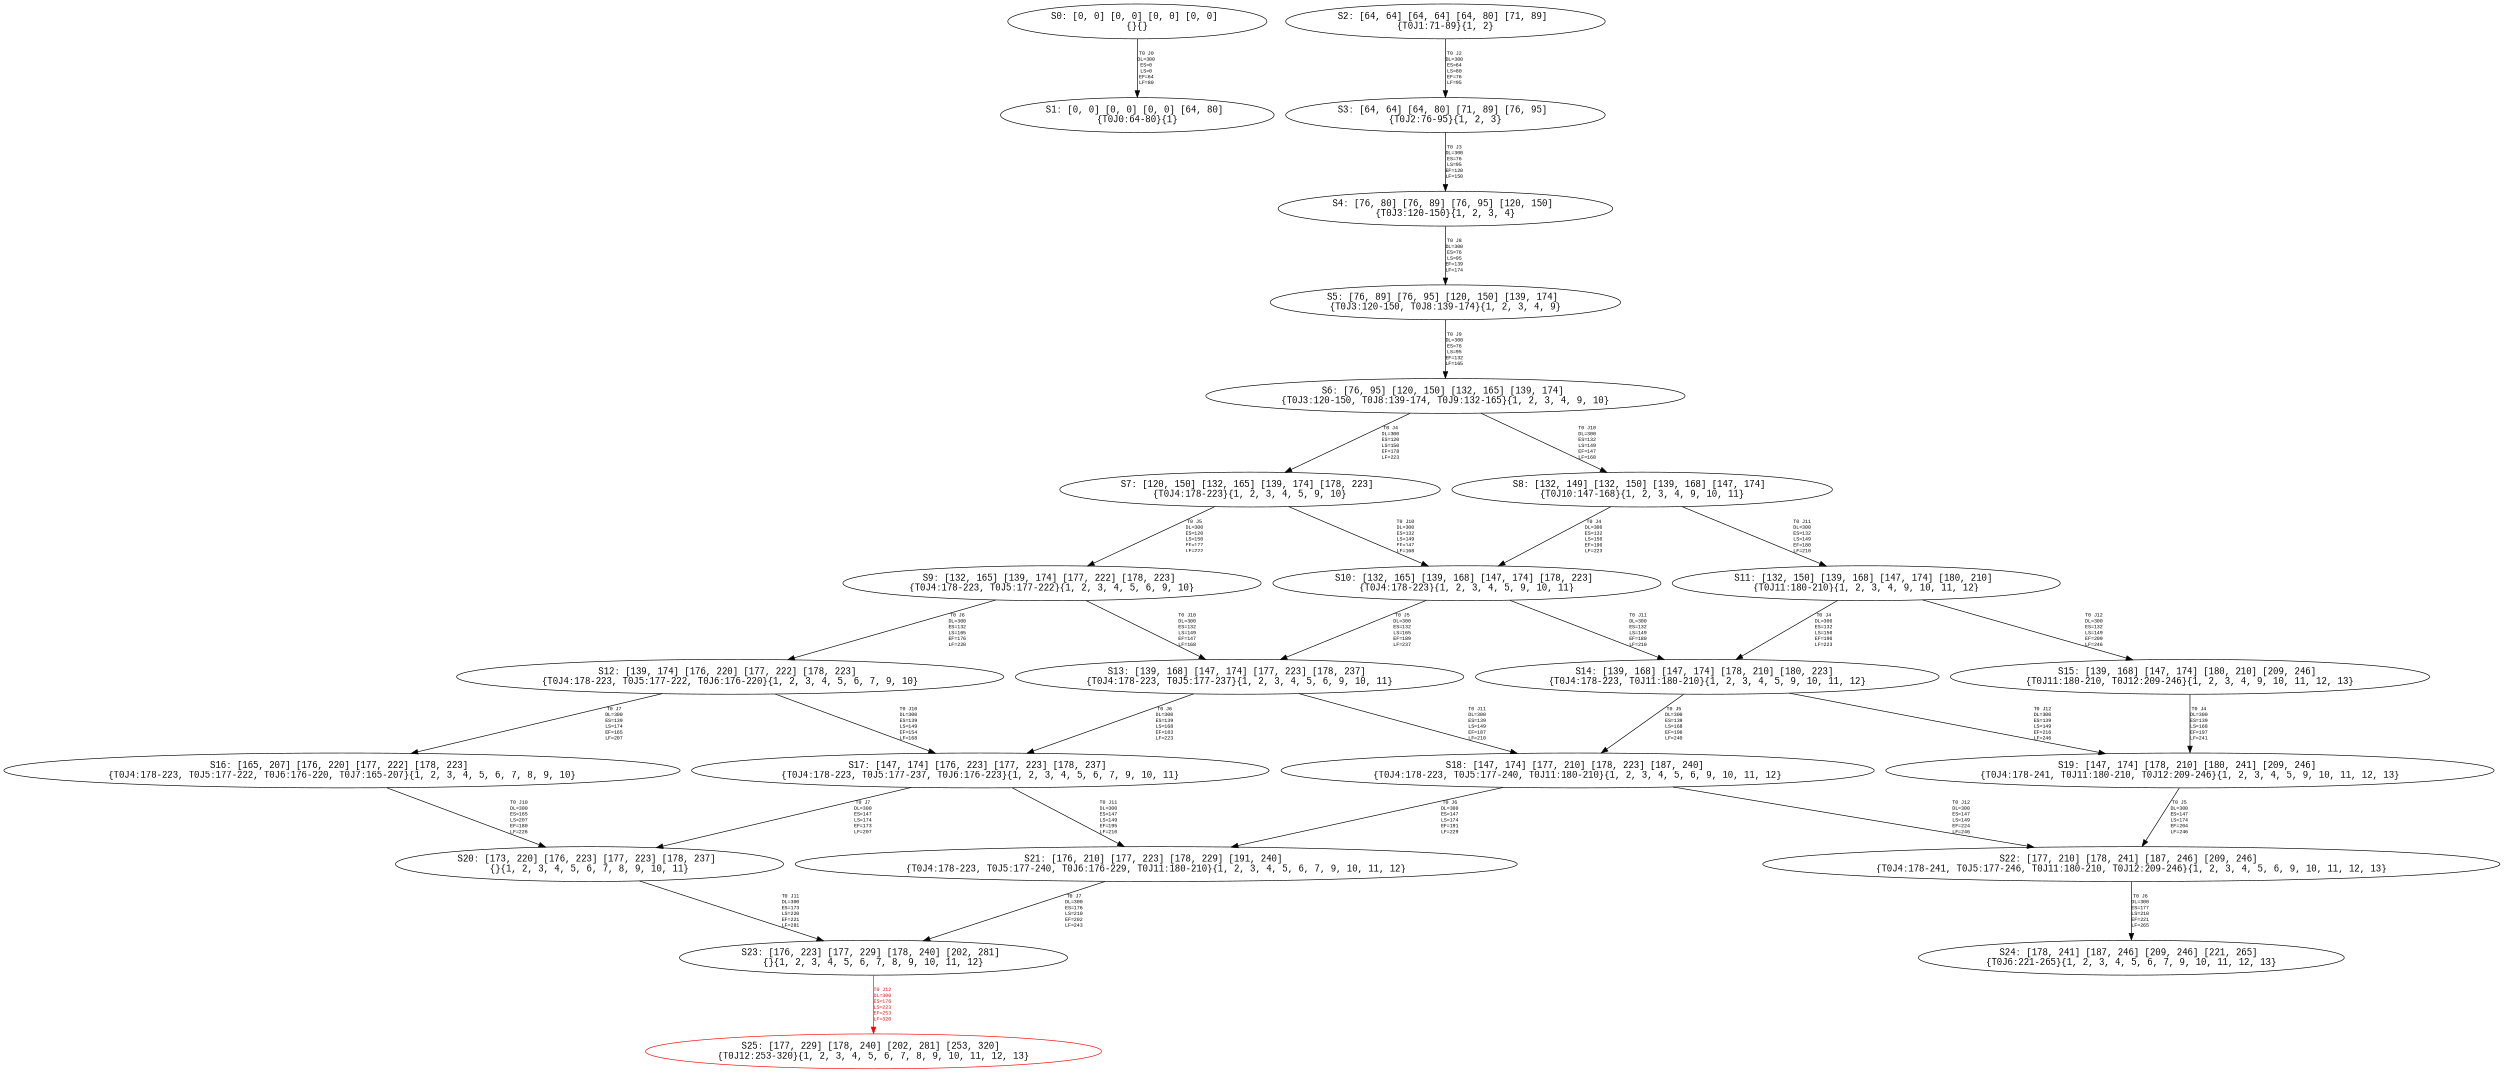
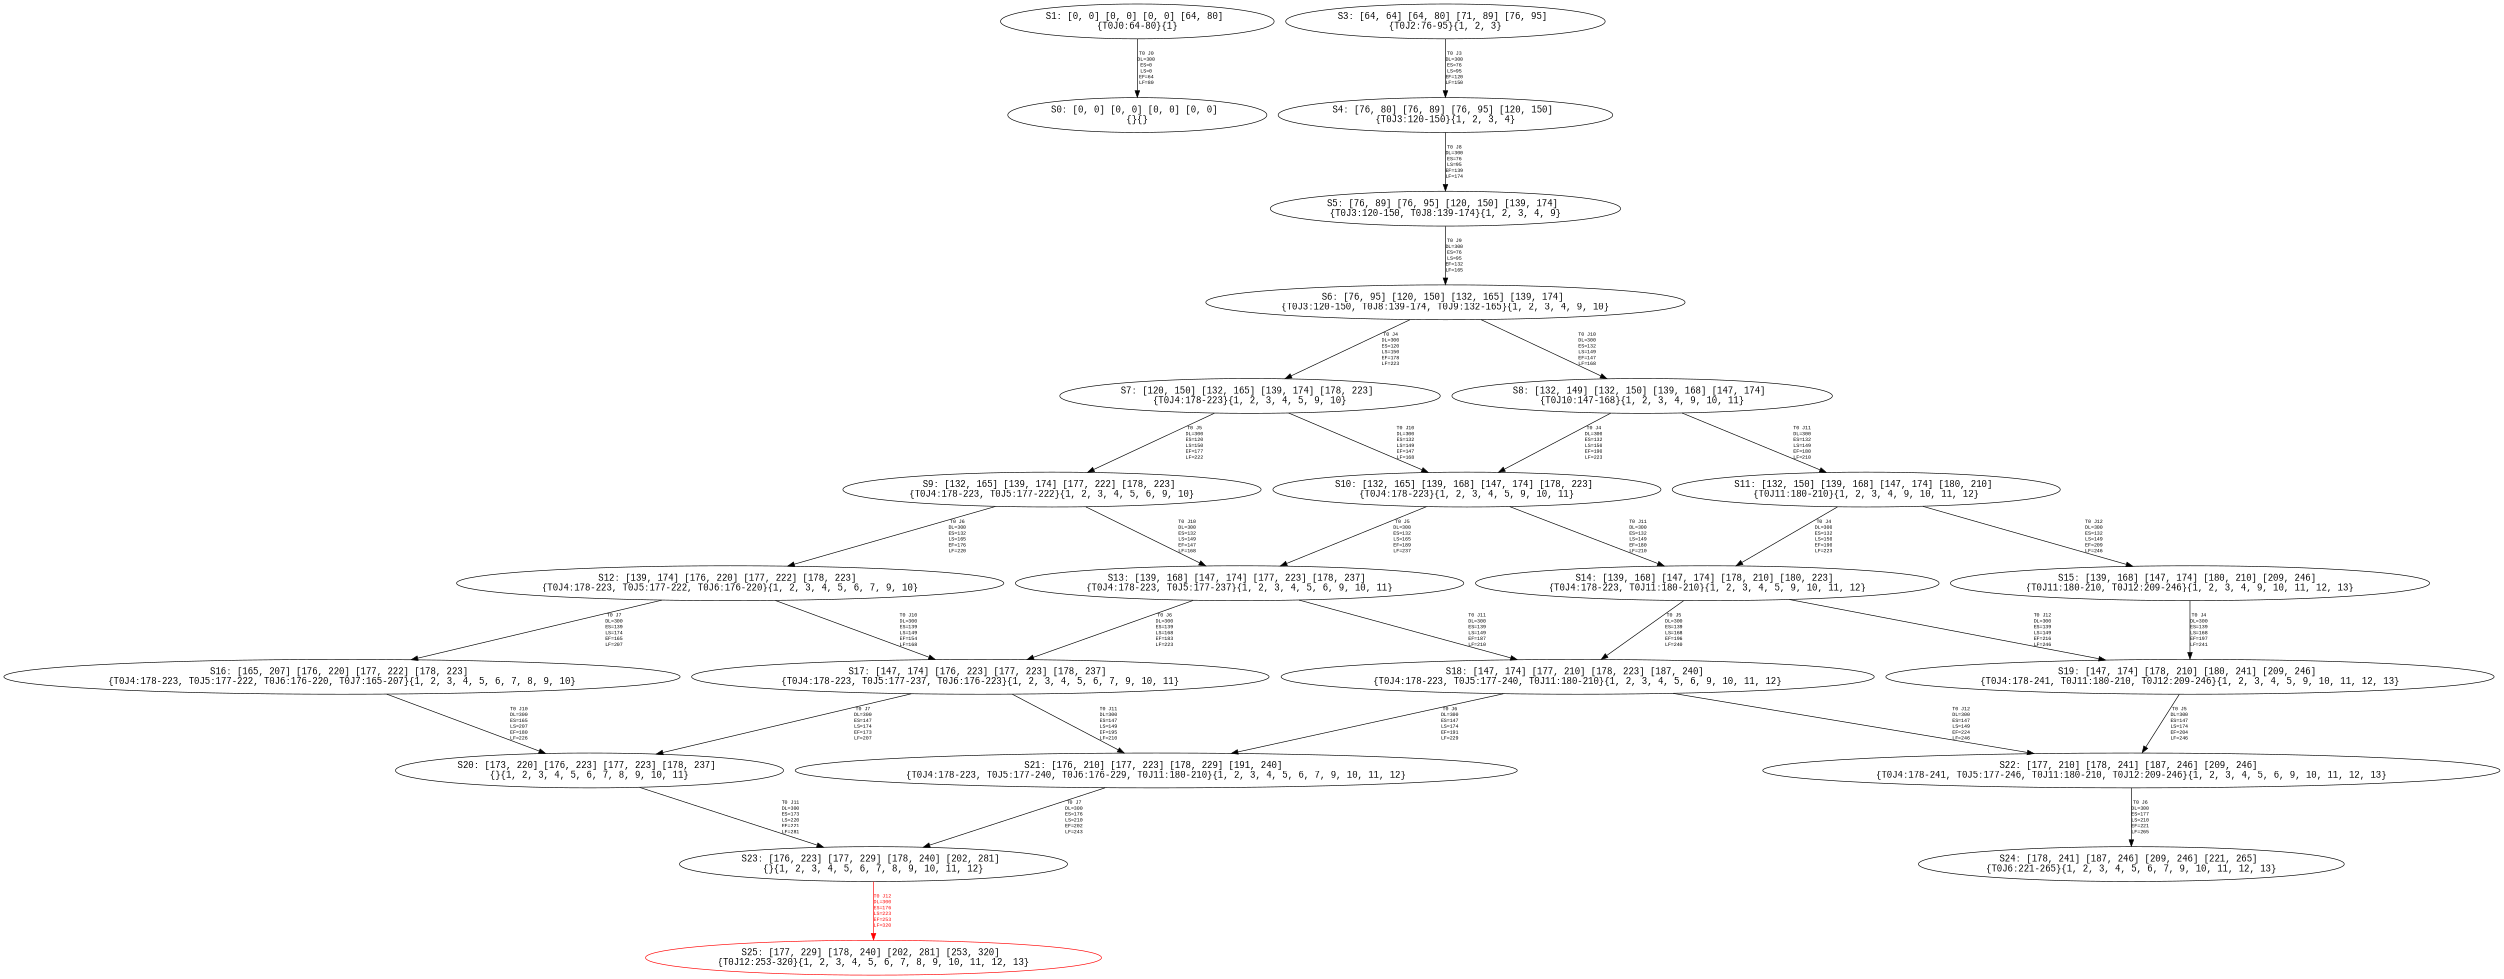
node "S2: [64, 64] [64, 64] [64, 80] [71, 89] {T0J1:71-89}{1, 2}": removed
edge "S0: [0, 0] [0, 0] [0, 0] [0, 0] {}{}" -> "S1: [0, 0] [0, 0] [0, 0] [64, 80] {T0J0:64-80}{1}": reversed
